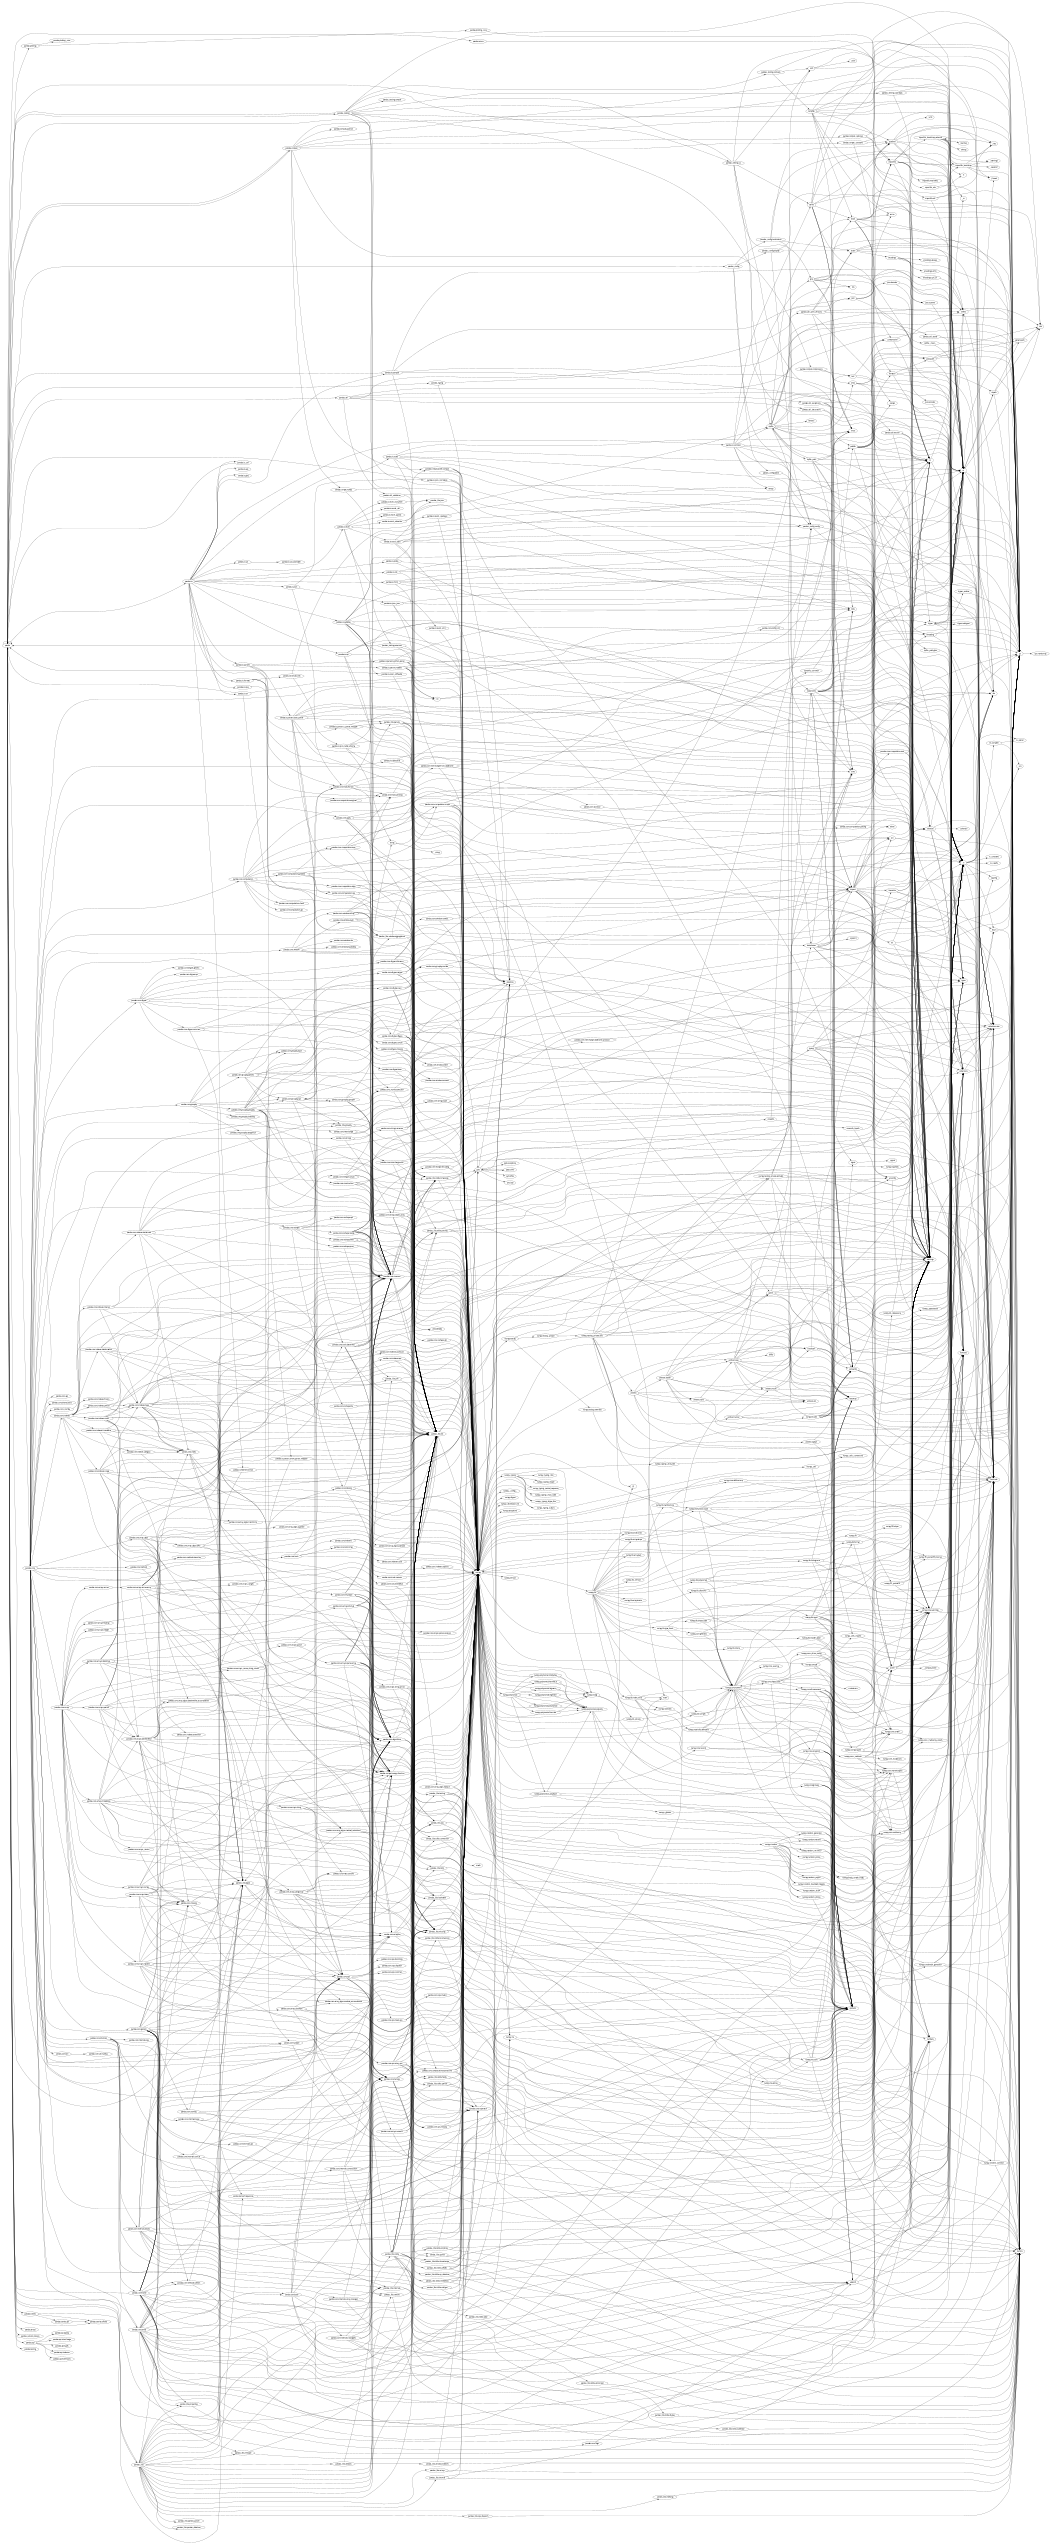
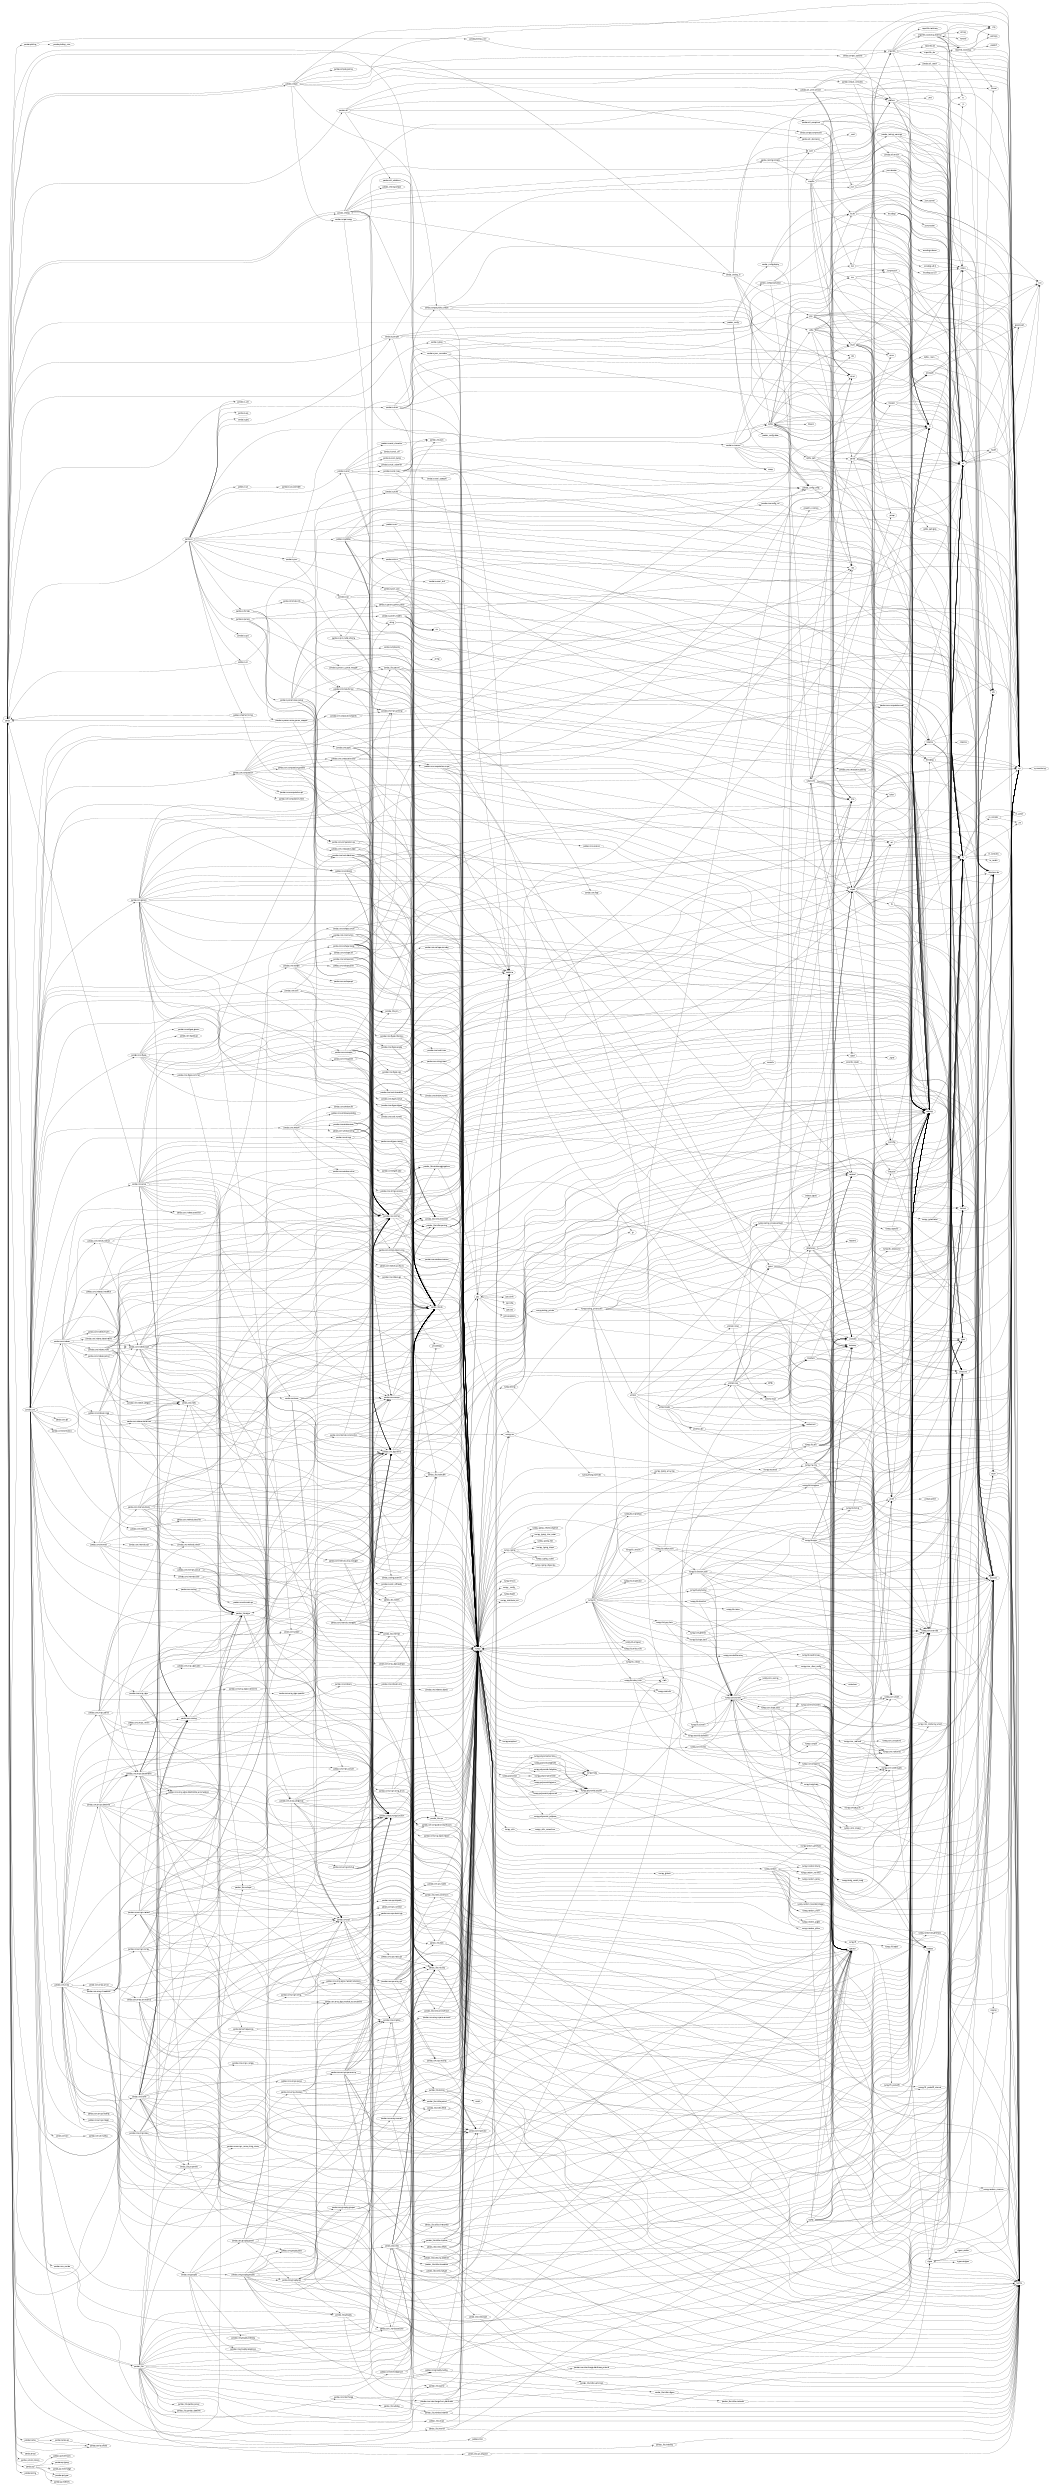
edge "pandas.core.generic" -> "pandas._libs.lib": now "pandas.core.generic" -> "pandas._libs.join"
